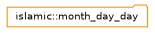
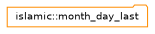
node "islamic::month_day_day": label "islamic::month_day_day" -> "islamic::month_day_last"
